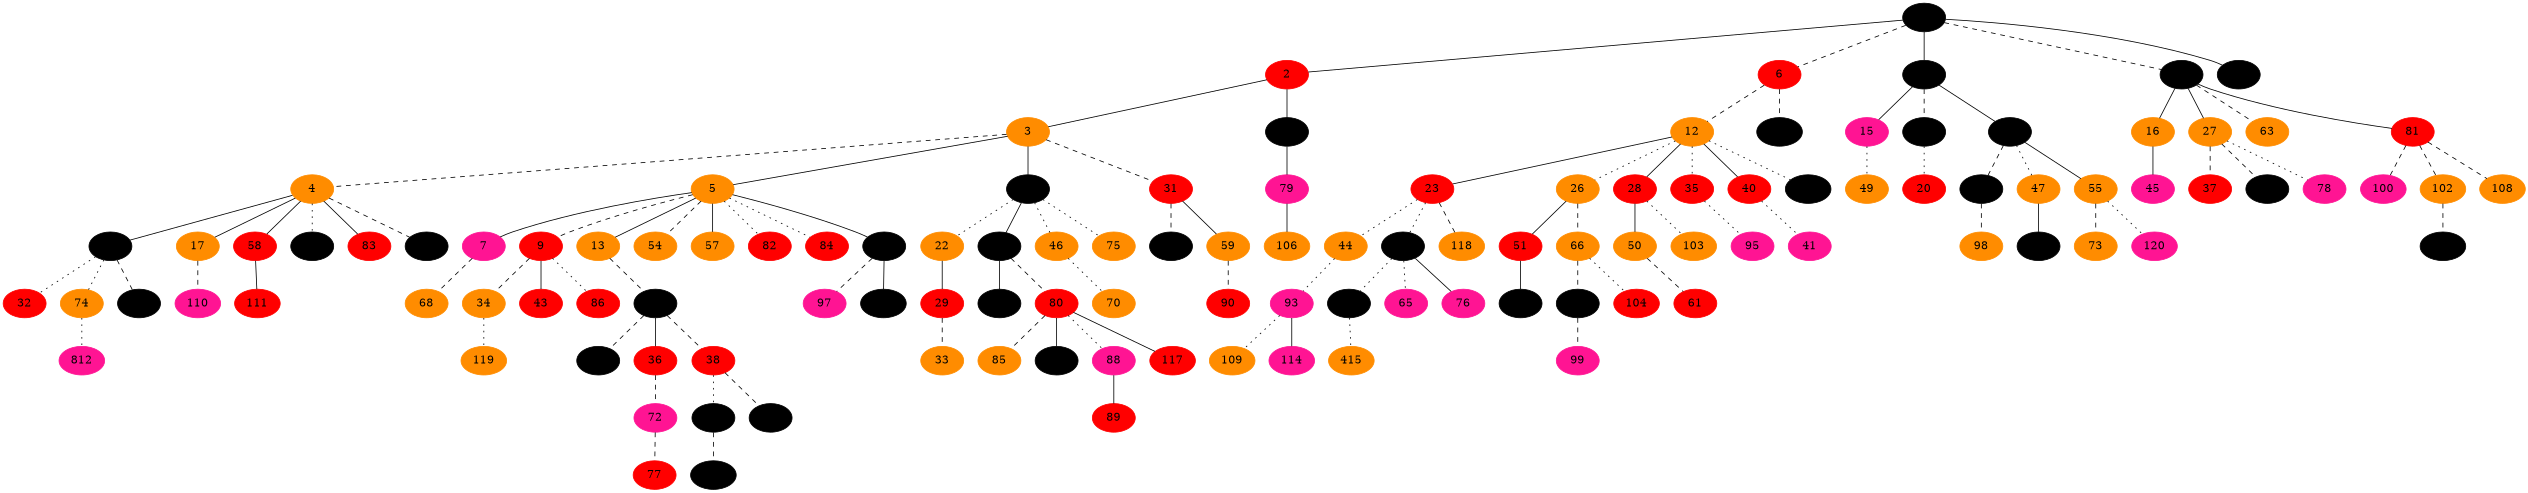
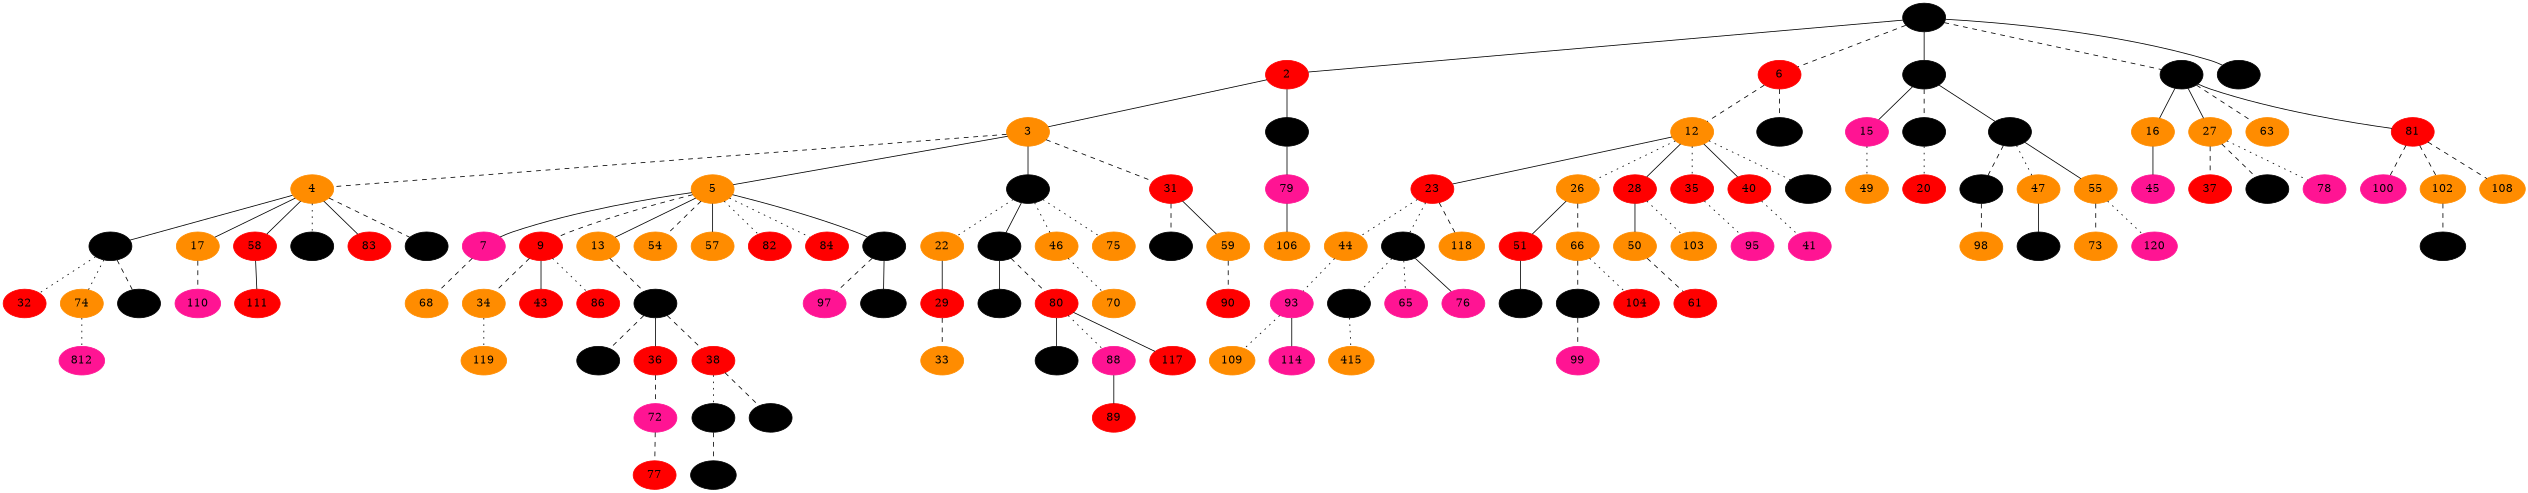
node "85": removed
